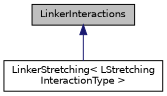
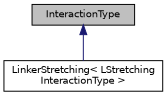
node "LinkerInteractions": label "LinkerInteractions" -> "InteractionType"
